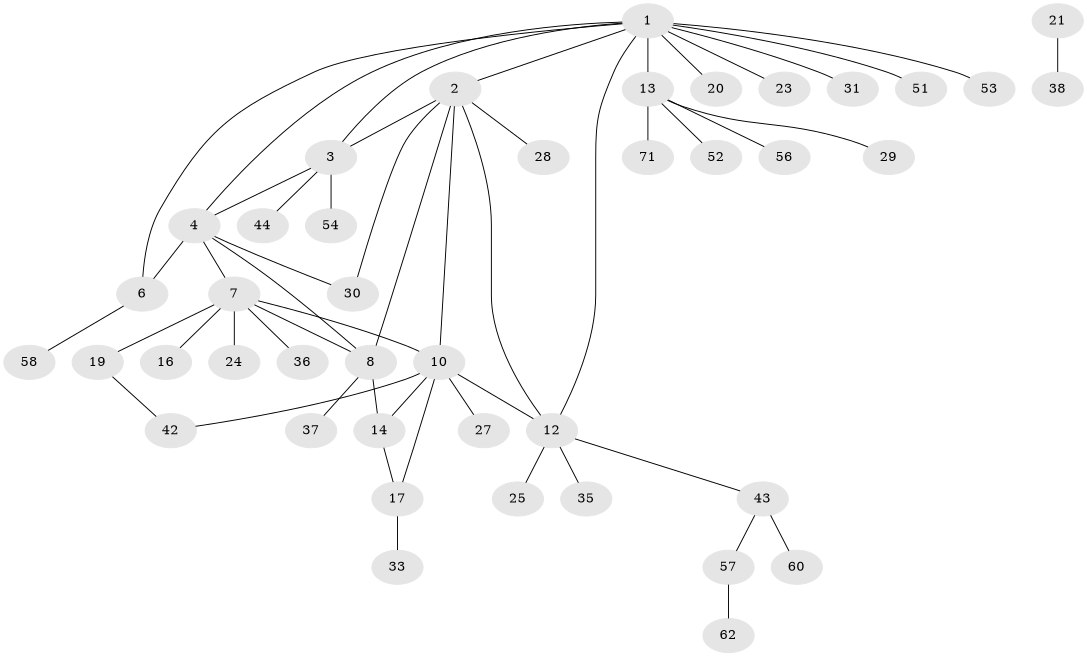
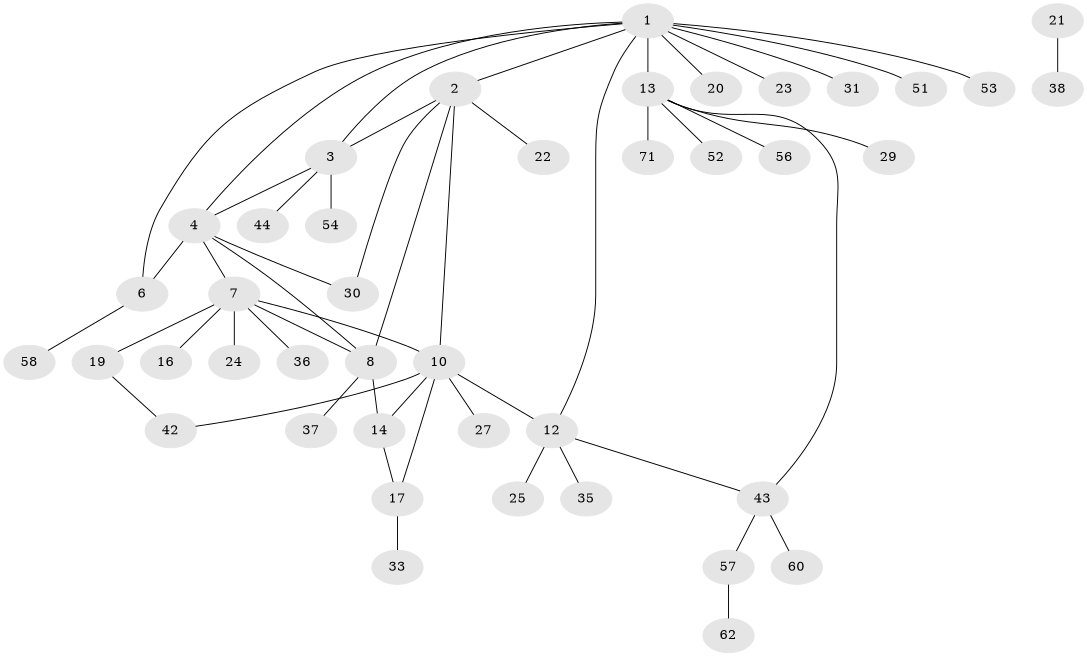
node "28": label "28" -> "22"
edge "13" -- "43": added
edge "2" -- "12": removed
